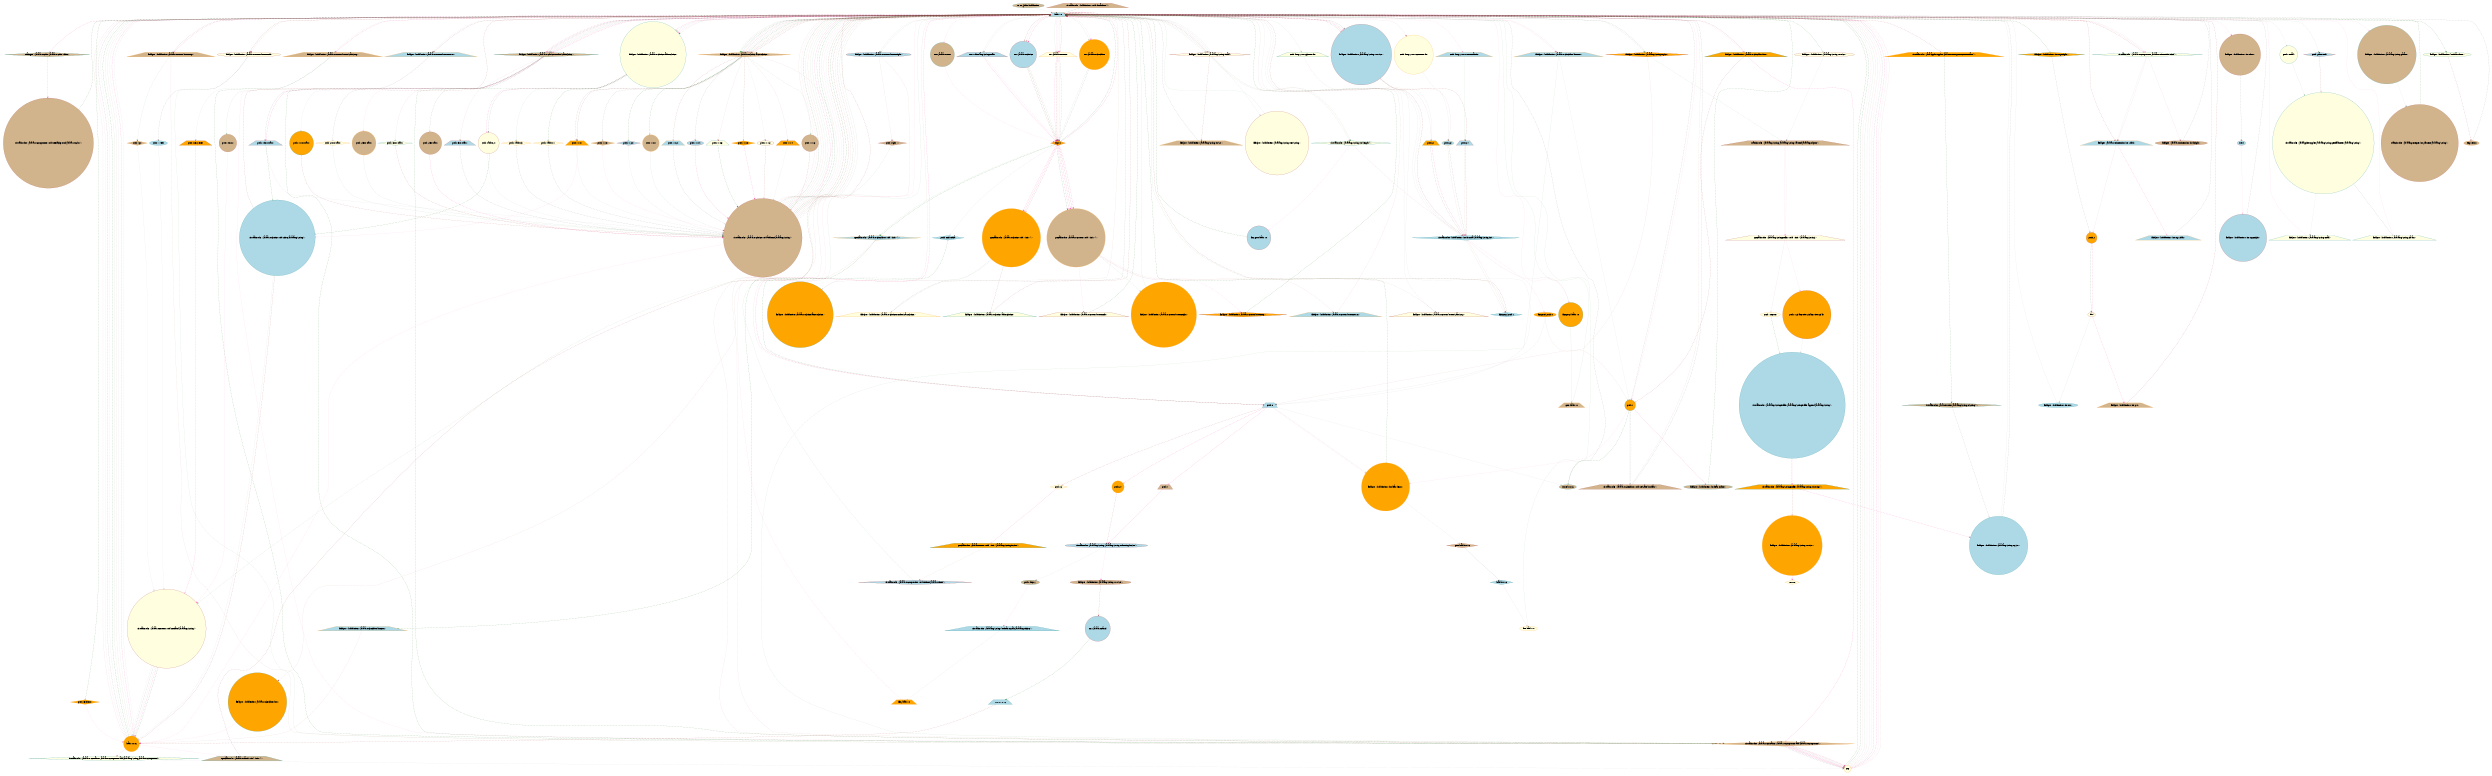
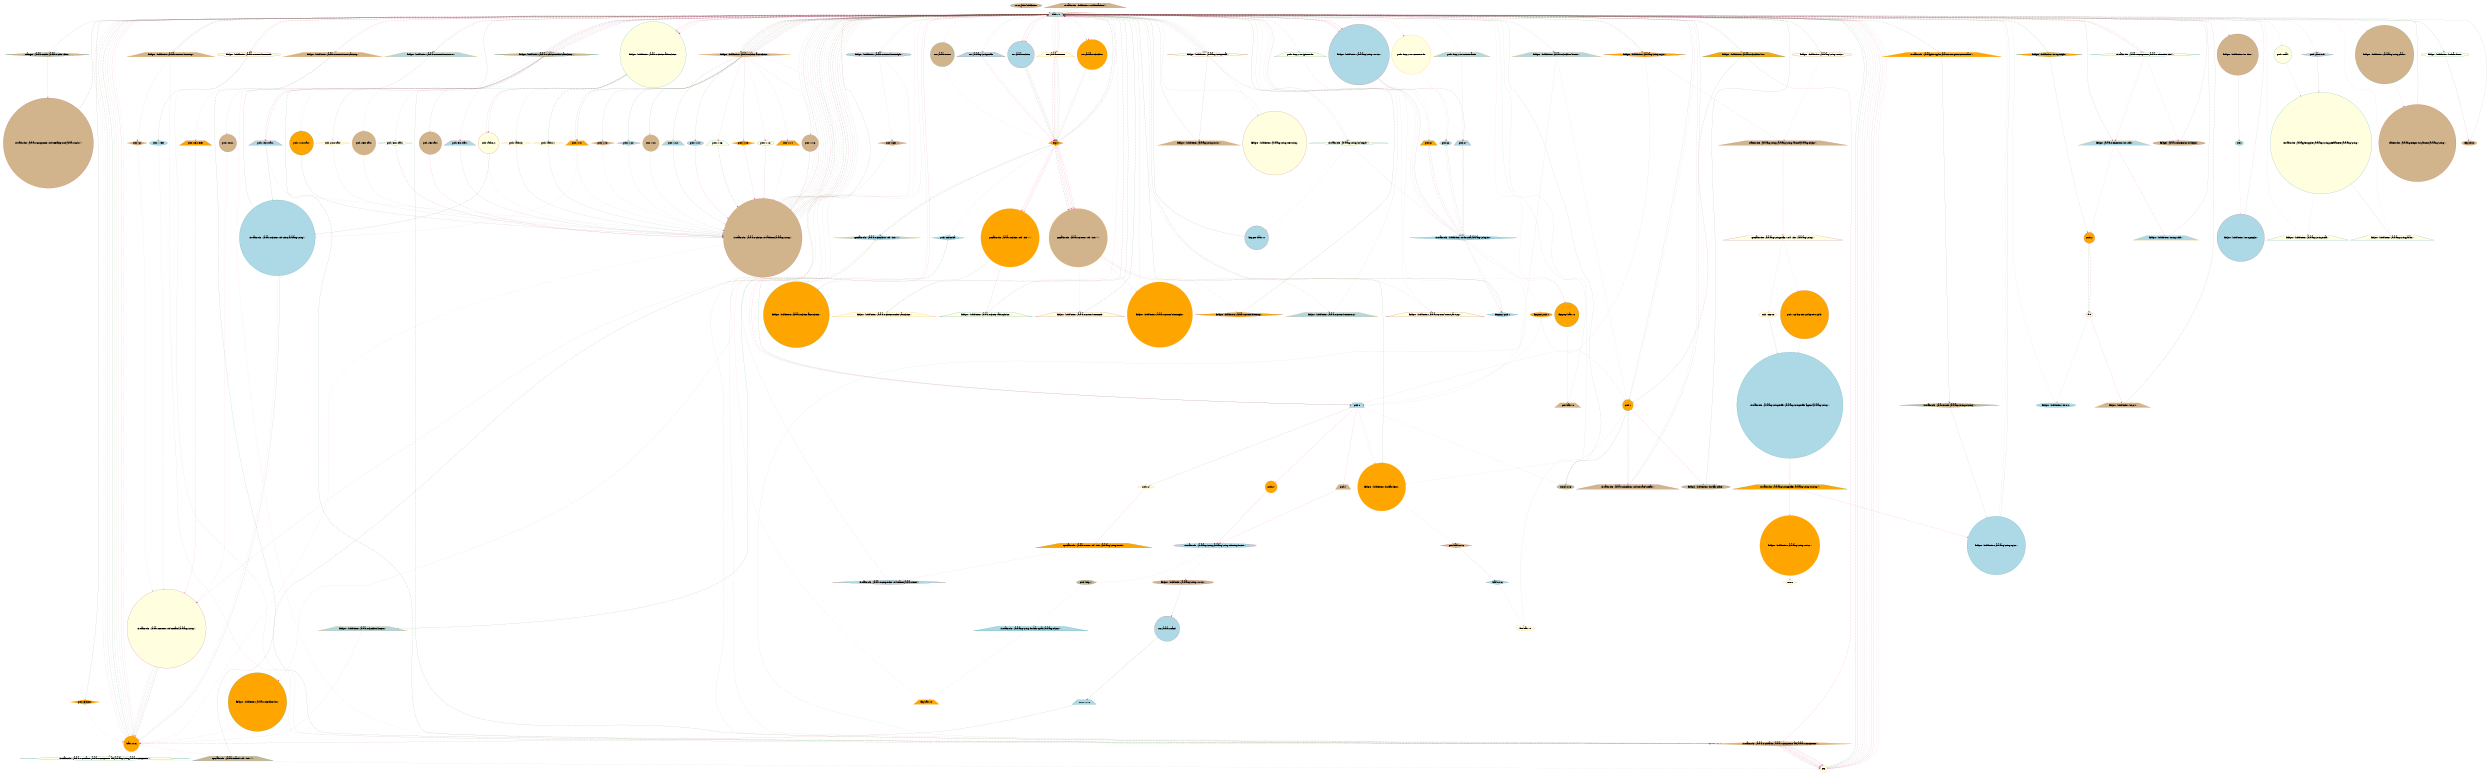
node "new white.lang.StringBuffer": label "new white.lang.StringBuffer" -> "new java.lang.StringBuffer"
